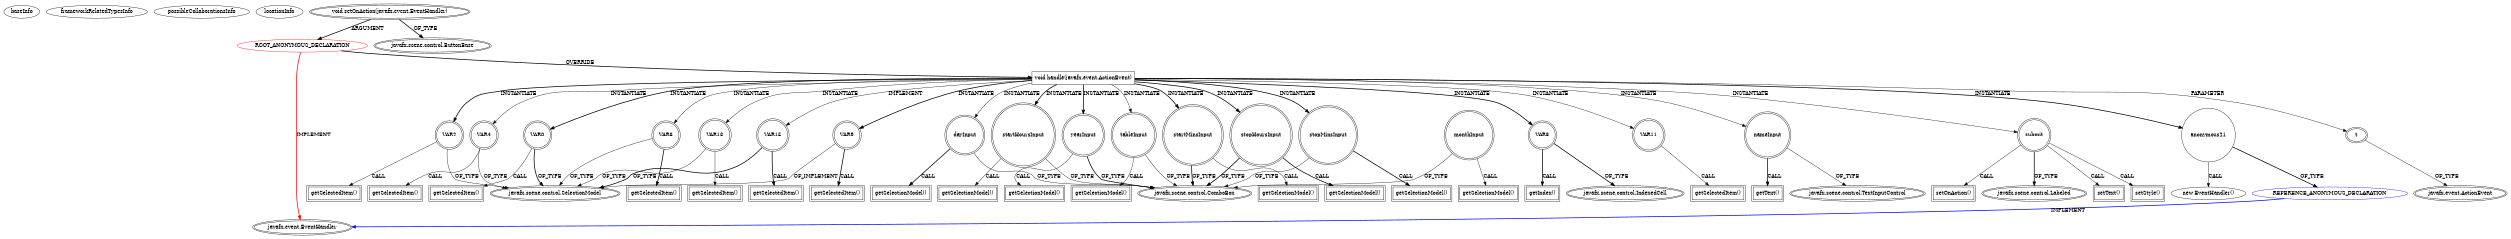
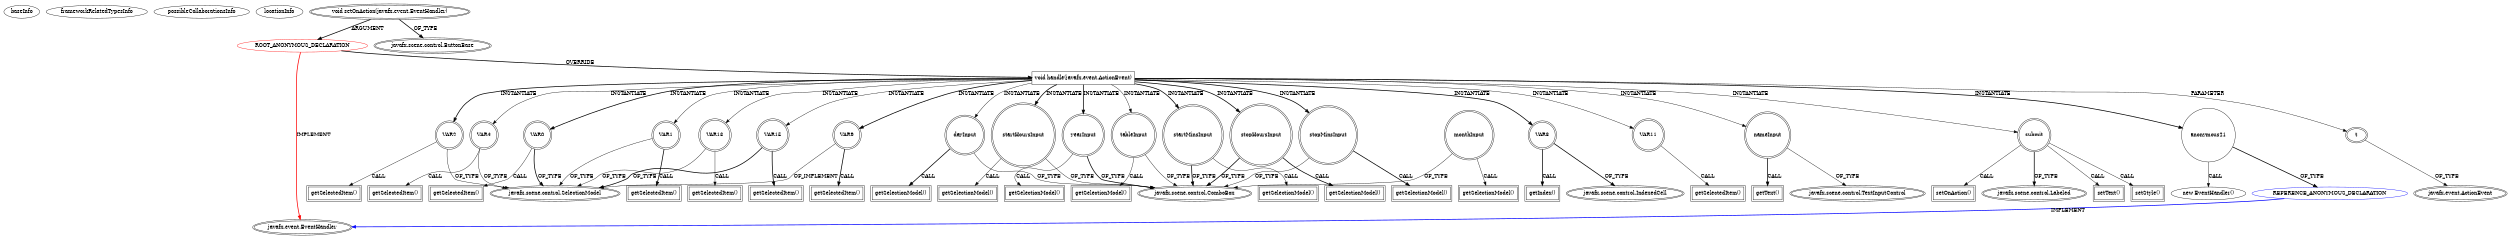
edge "void handle(javafx.event.ActionEvent)" -> "VAR15": label "IMPLEMENT" -> "INSTANTIATE"
node "VAR6": label "VAR6" -> "VAR1"
